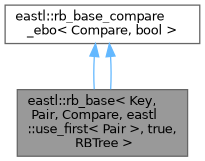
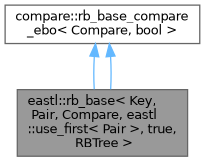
node "eastl::rb_base_compare _ebo< Compare, bool >": label "eastl::rb_base_compare _ebo< Compare, bool >" -> "compare::rb_base_compare _ebo< Compare, bool >"
